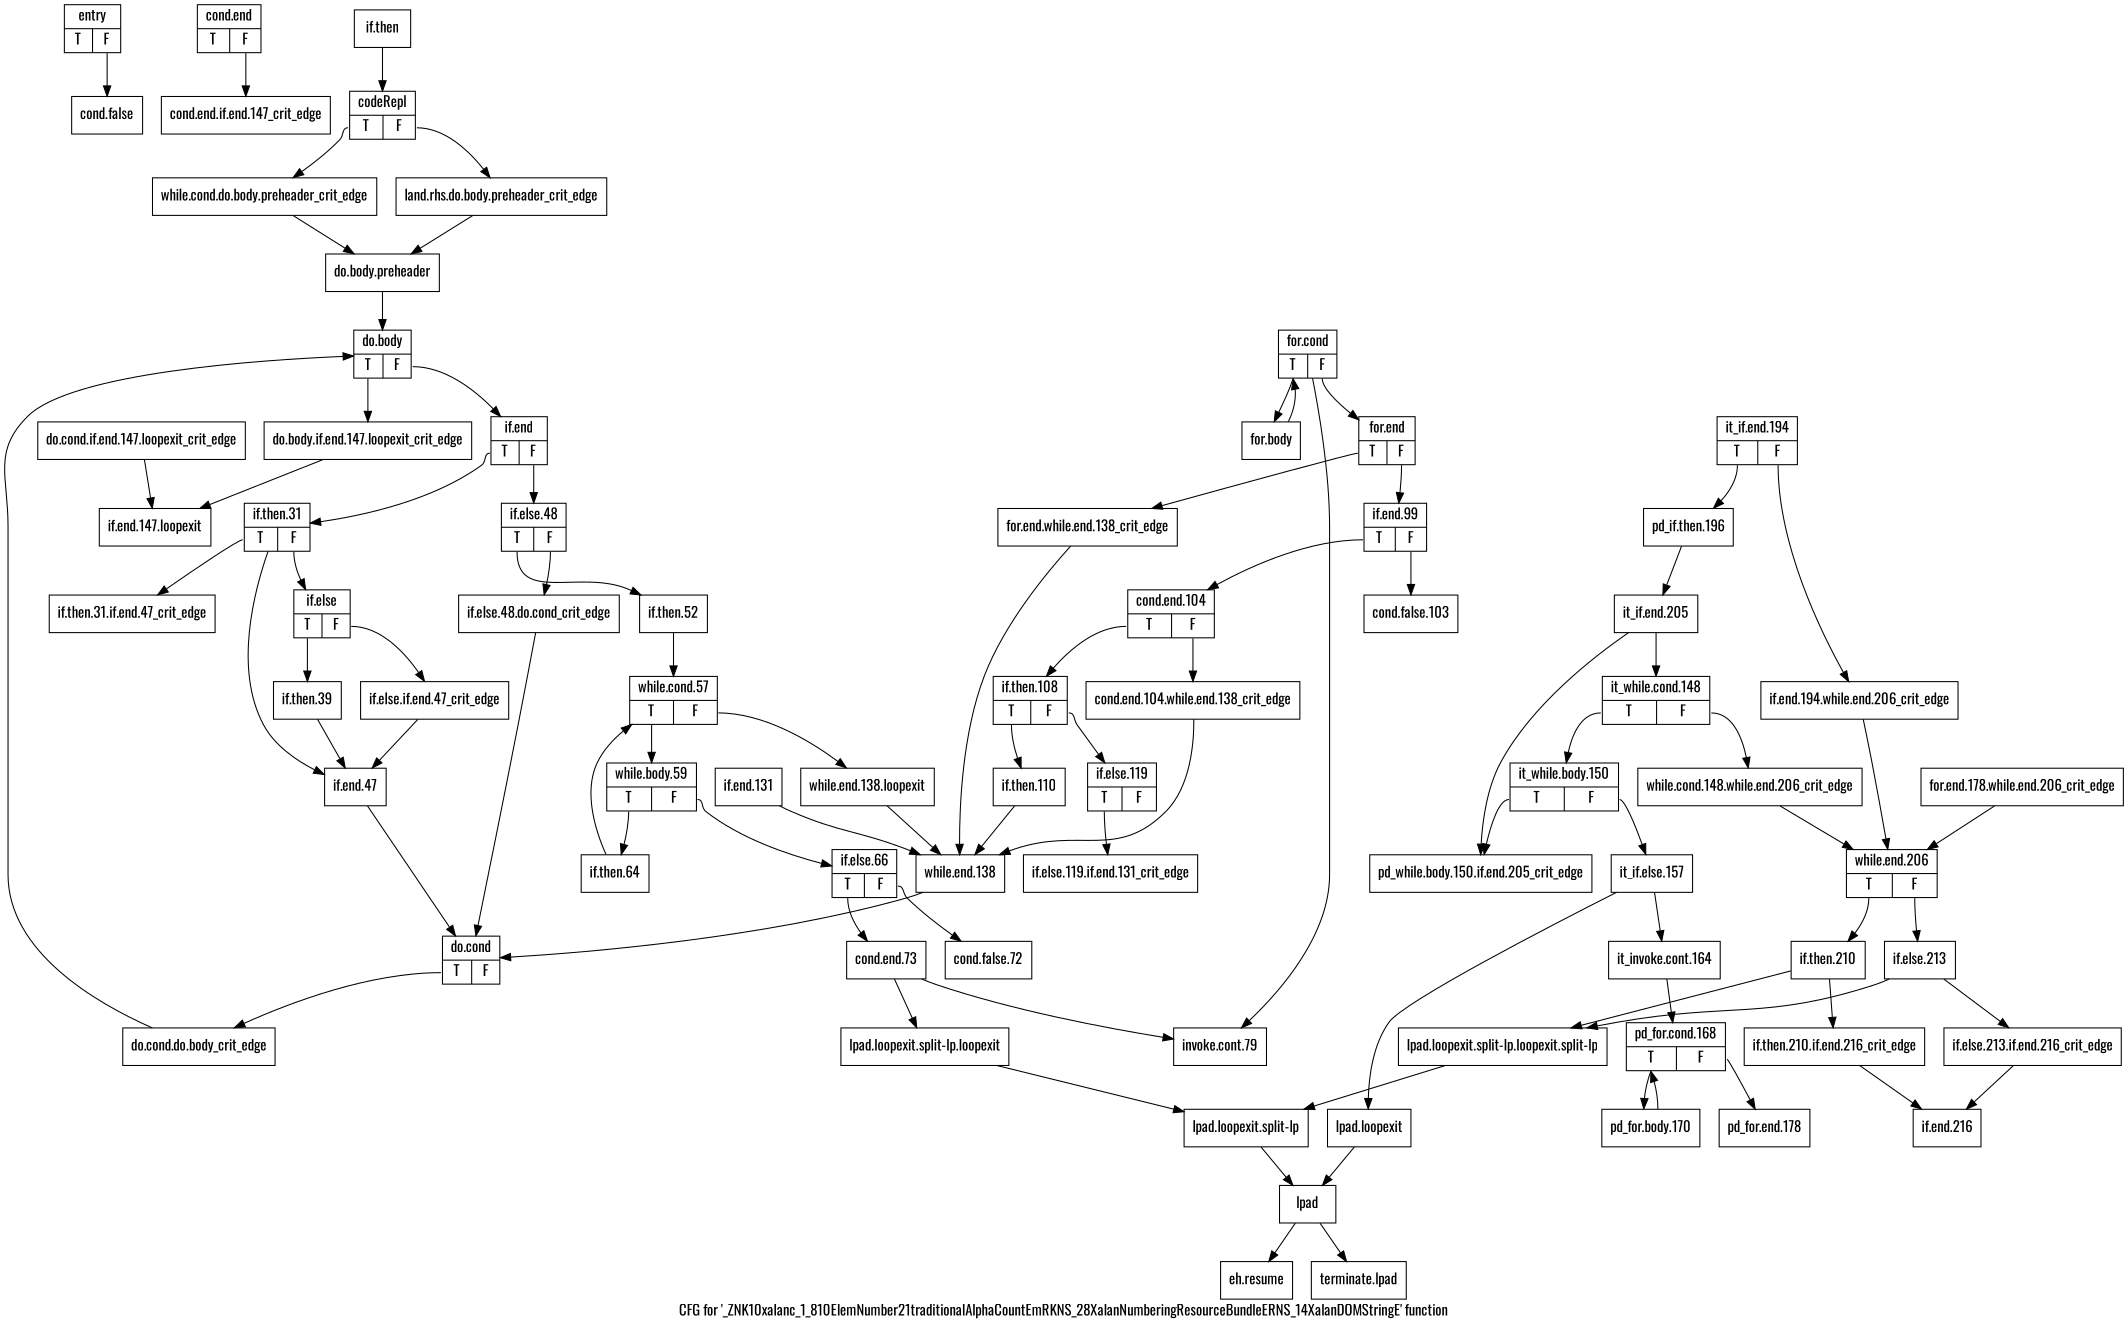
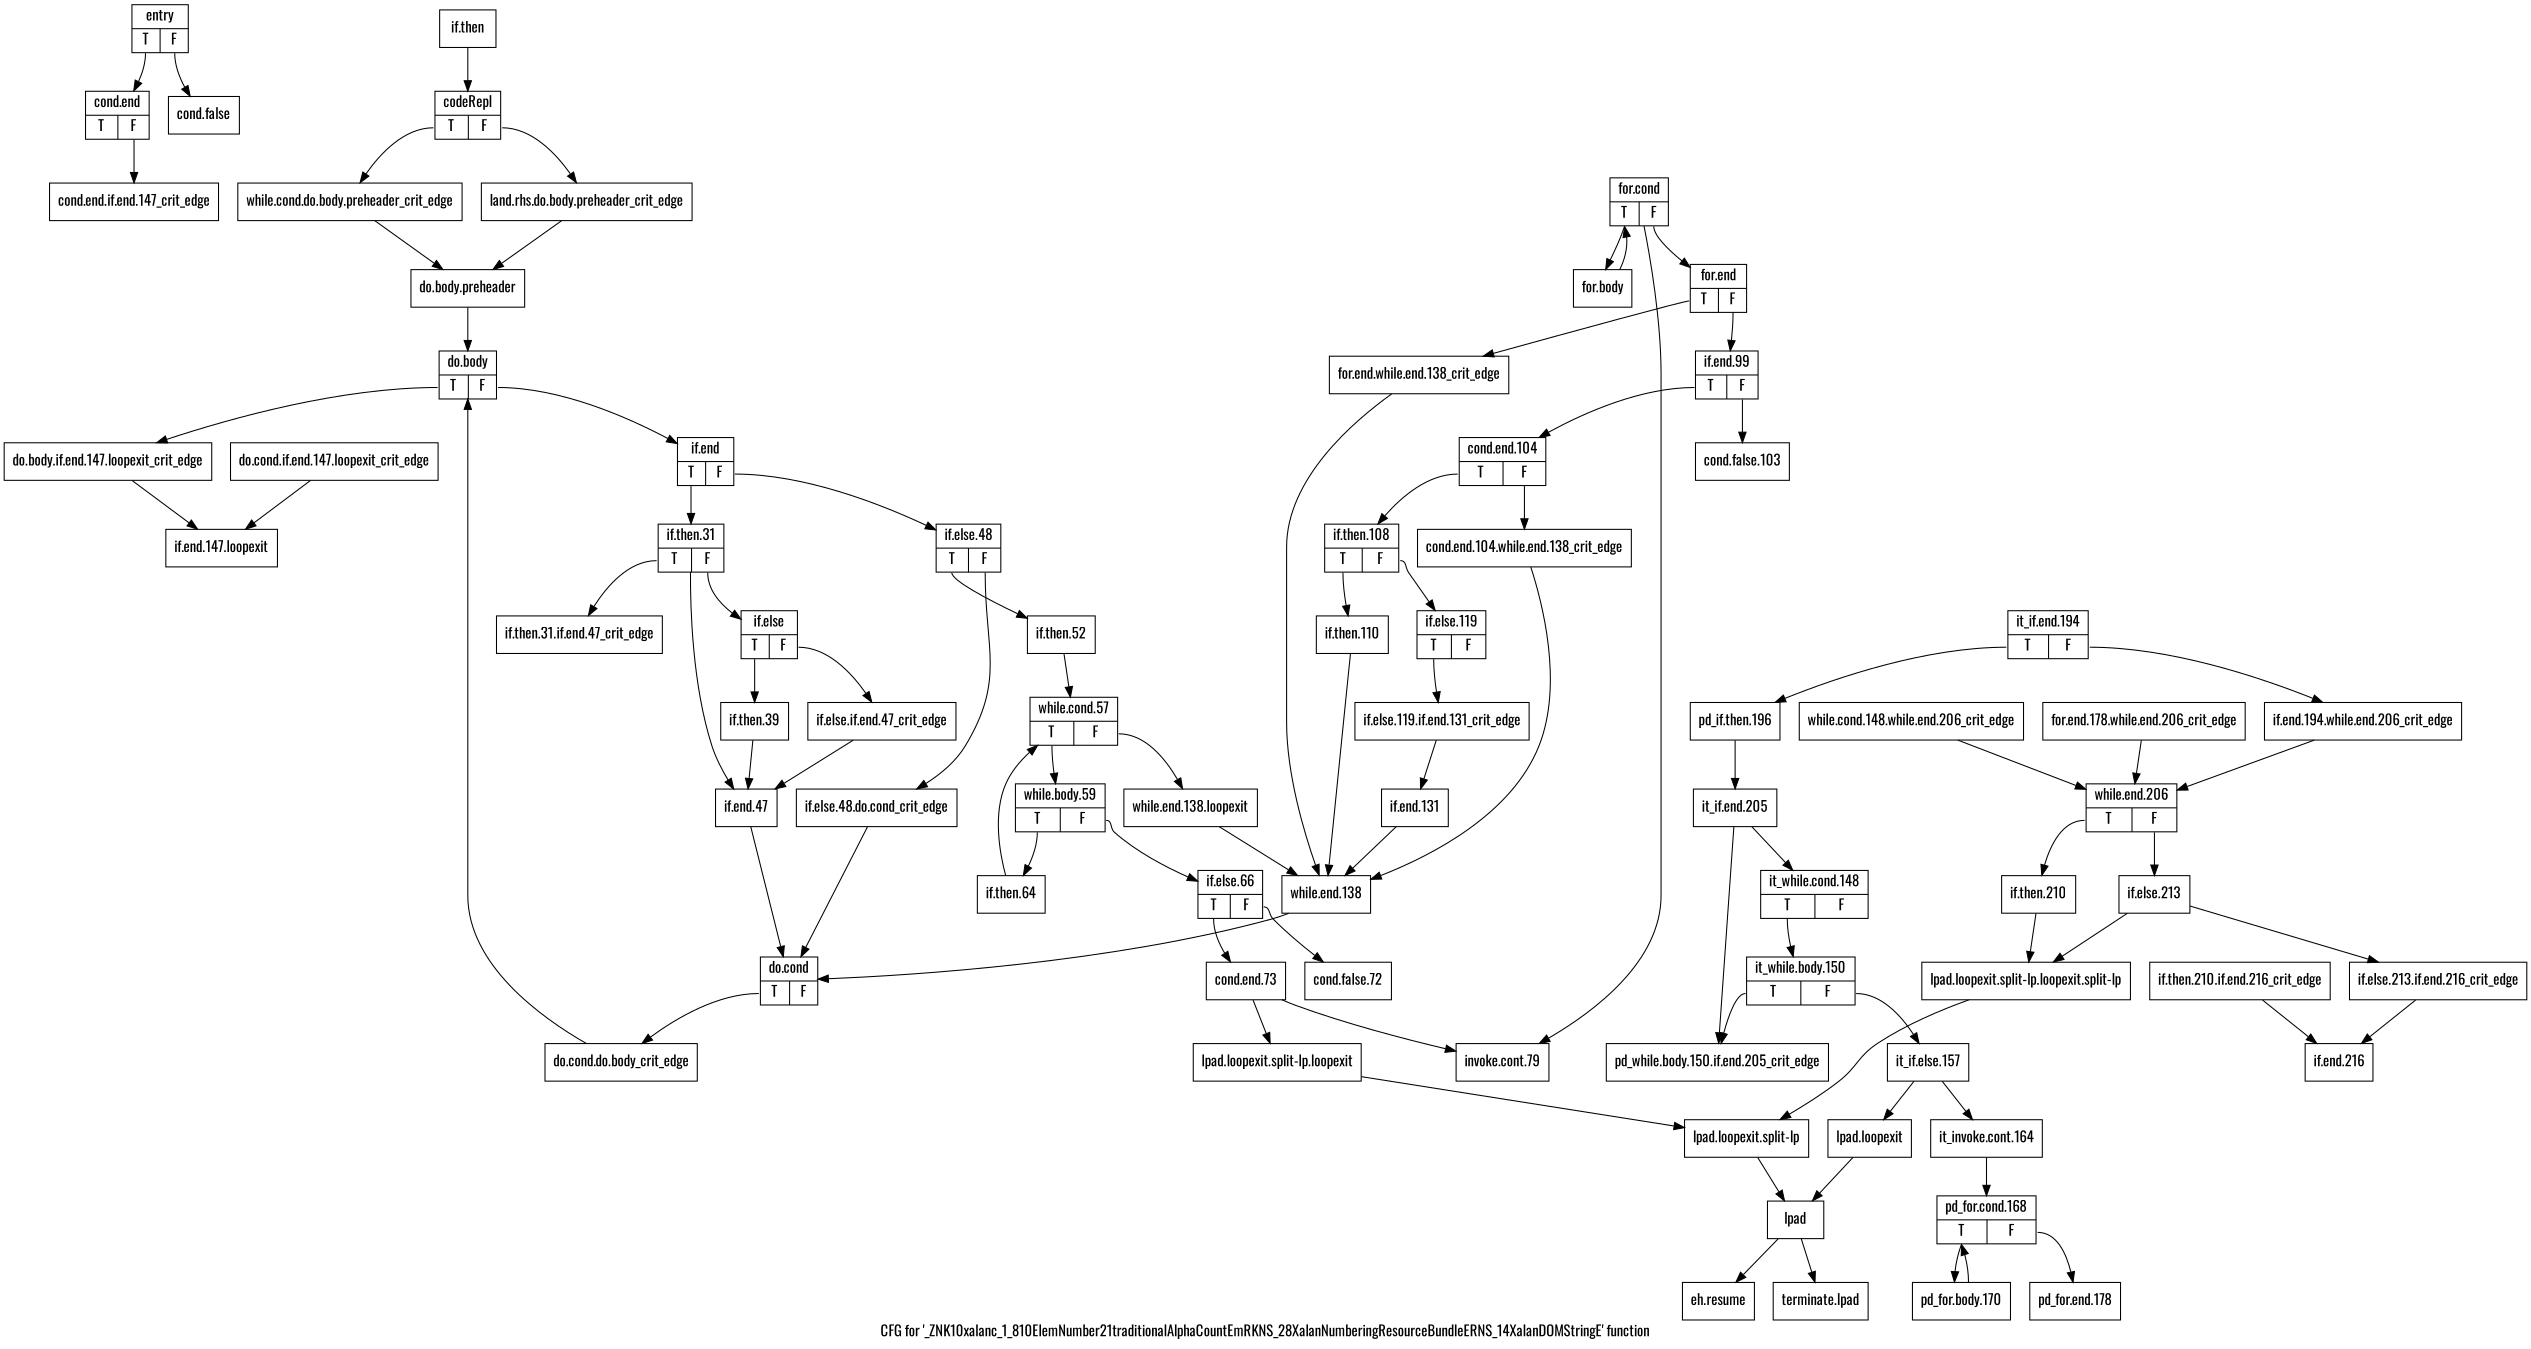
edge "entry" -> "cond.end": added
edge "it_while.cond.148" -> "while.cond.148.while.end.206_crit_edge": removed
edge "if.else.119.if.end.131_crit_edge" -> "if.end.131": added
edge "if.then.210" -> "if.then.210.if.end.216_crit_edge": removed
